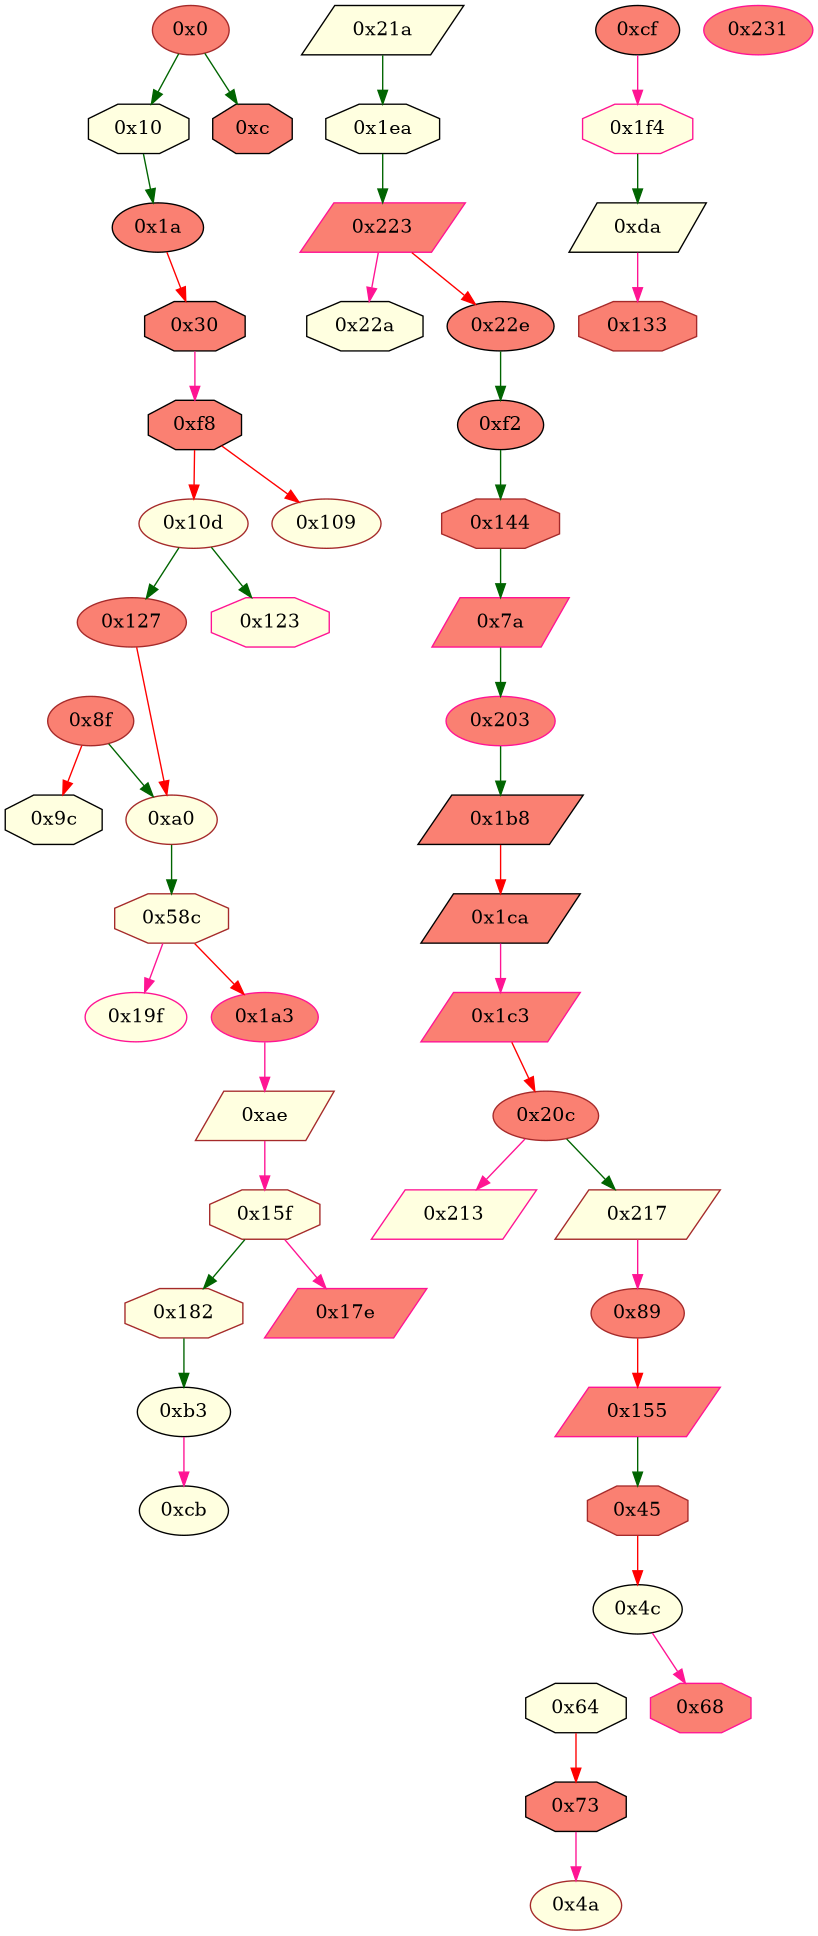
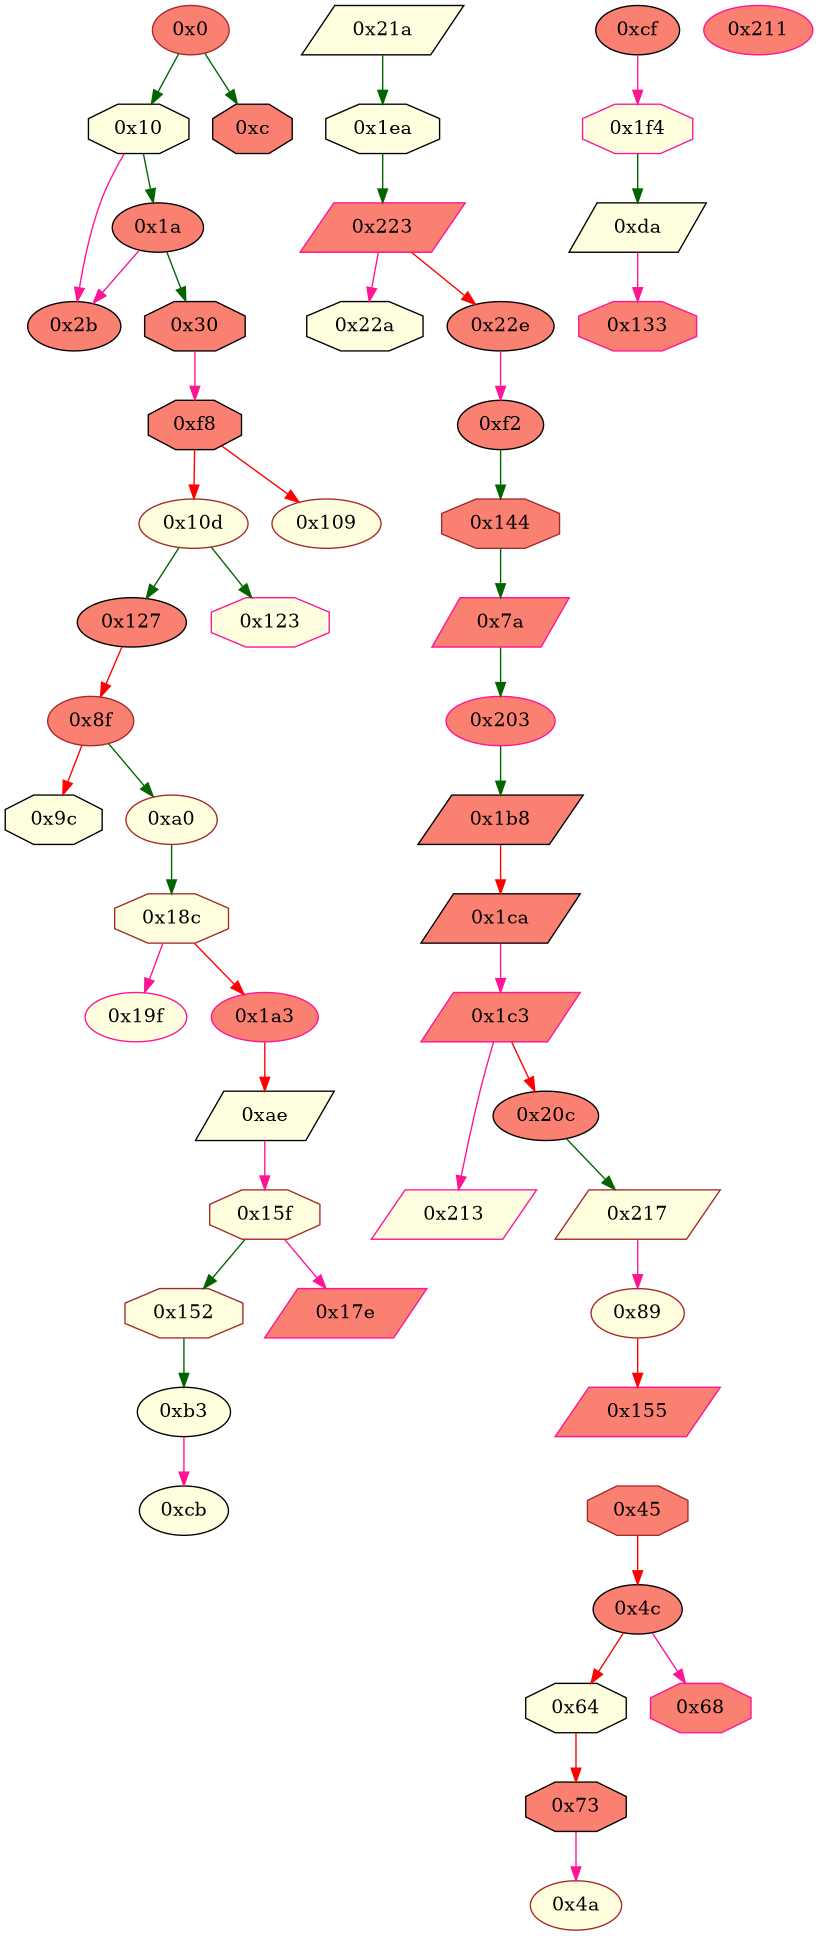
node "0x231": label "0x231" -> "0x211"
edge "0x1a" -> "0x30": color red -> darkgreen
node "0x2b": added
node "0x133": color brown -> deeppink
edge "0x22e" -> "0xf2": color darkgreen -> deeppink
node "0x127": color brown -> black
edge "0x127" -> "0xa0": now "0x127" -> "0x8f"
node "0x58c": label "0x58c" -> "0x18c"
edge "0x1a3" -> "0xae": color deeppink -> red
node "0xae": color brown -> black
node "0x20c": color brown -> black
edge "0x20c" -> "0x213": now "0x1c3" -> "0x213"
node "0x182": label "0x182" -> "0x152"
node "0x89": fillcolor salmon -> lightyellow
edge "0x155" -> "0x45": removed
node "0x4c": fillcolor lightyellow -> salmon
edge "0x4c" -> "0x64": added
